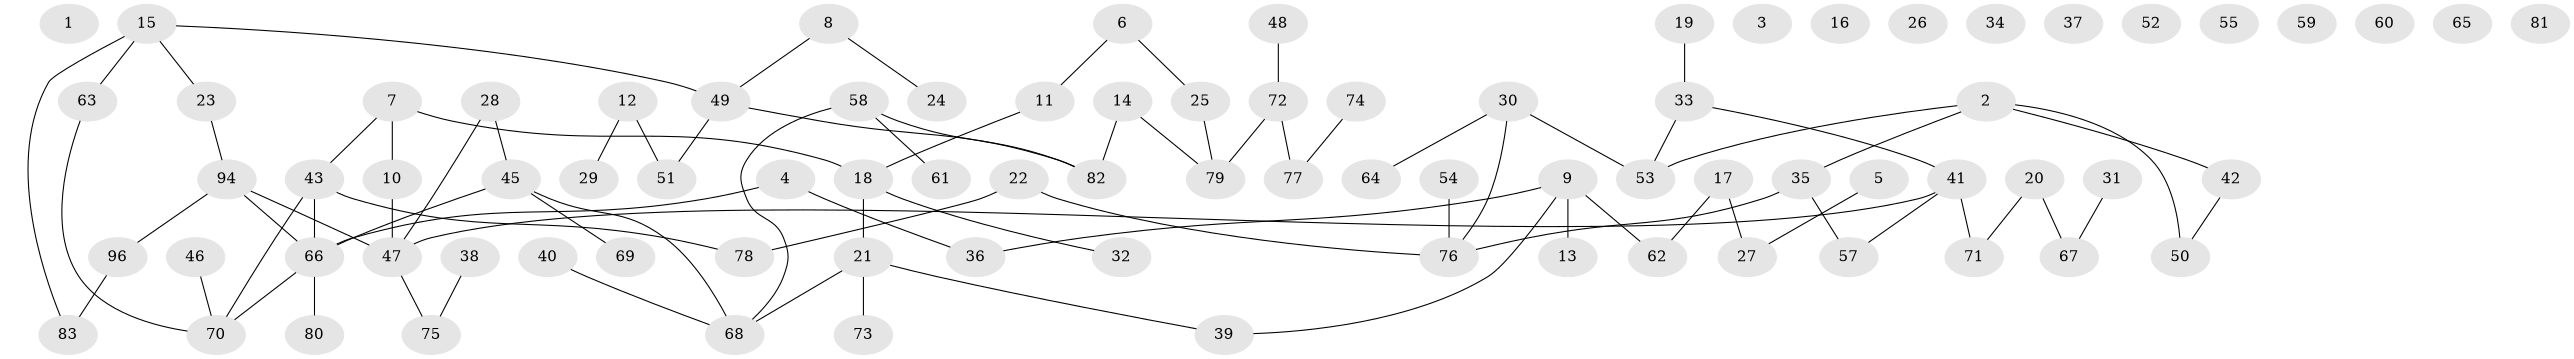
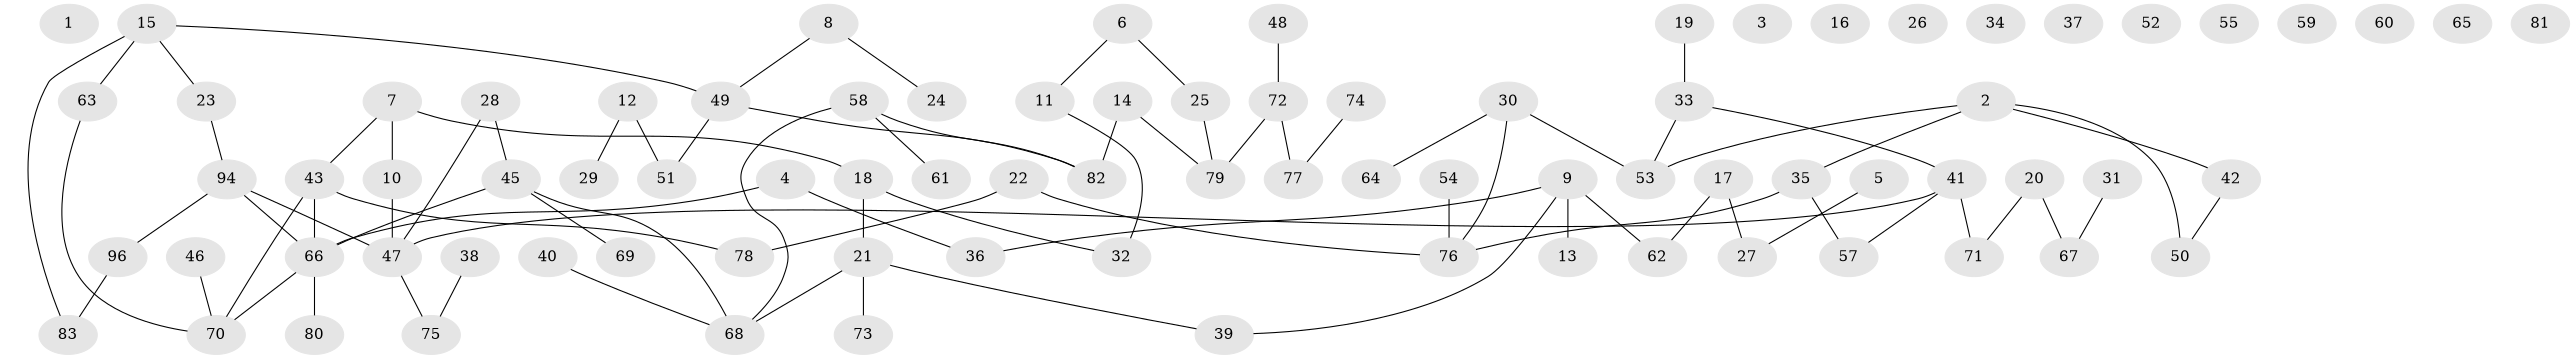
edge "11" -- "18": now "11" -- "32"
